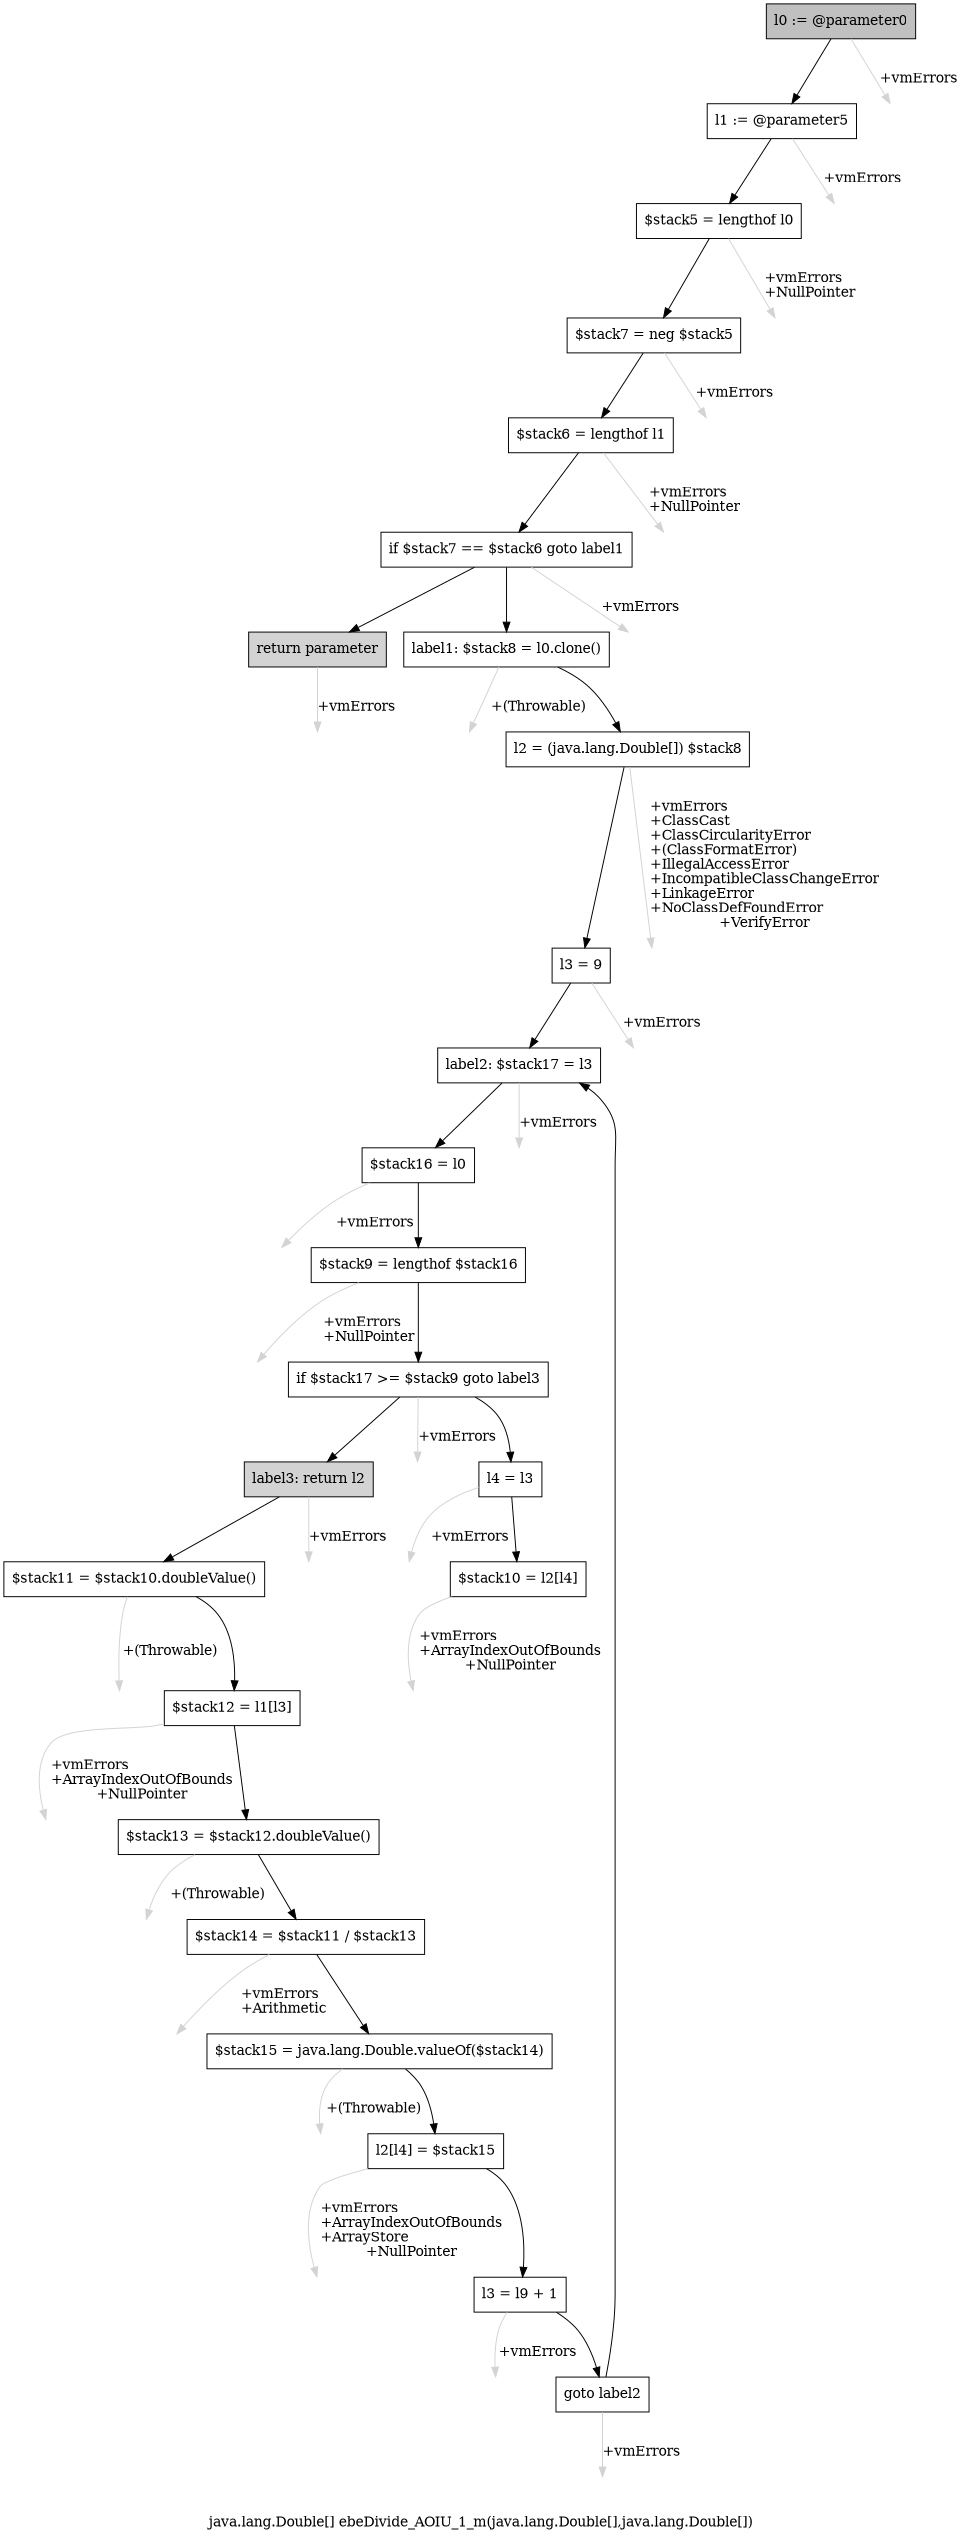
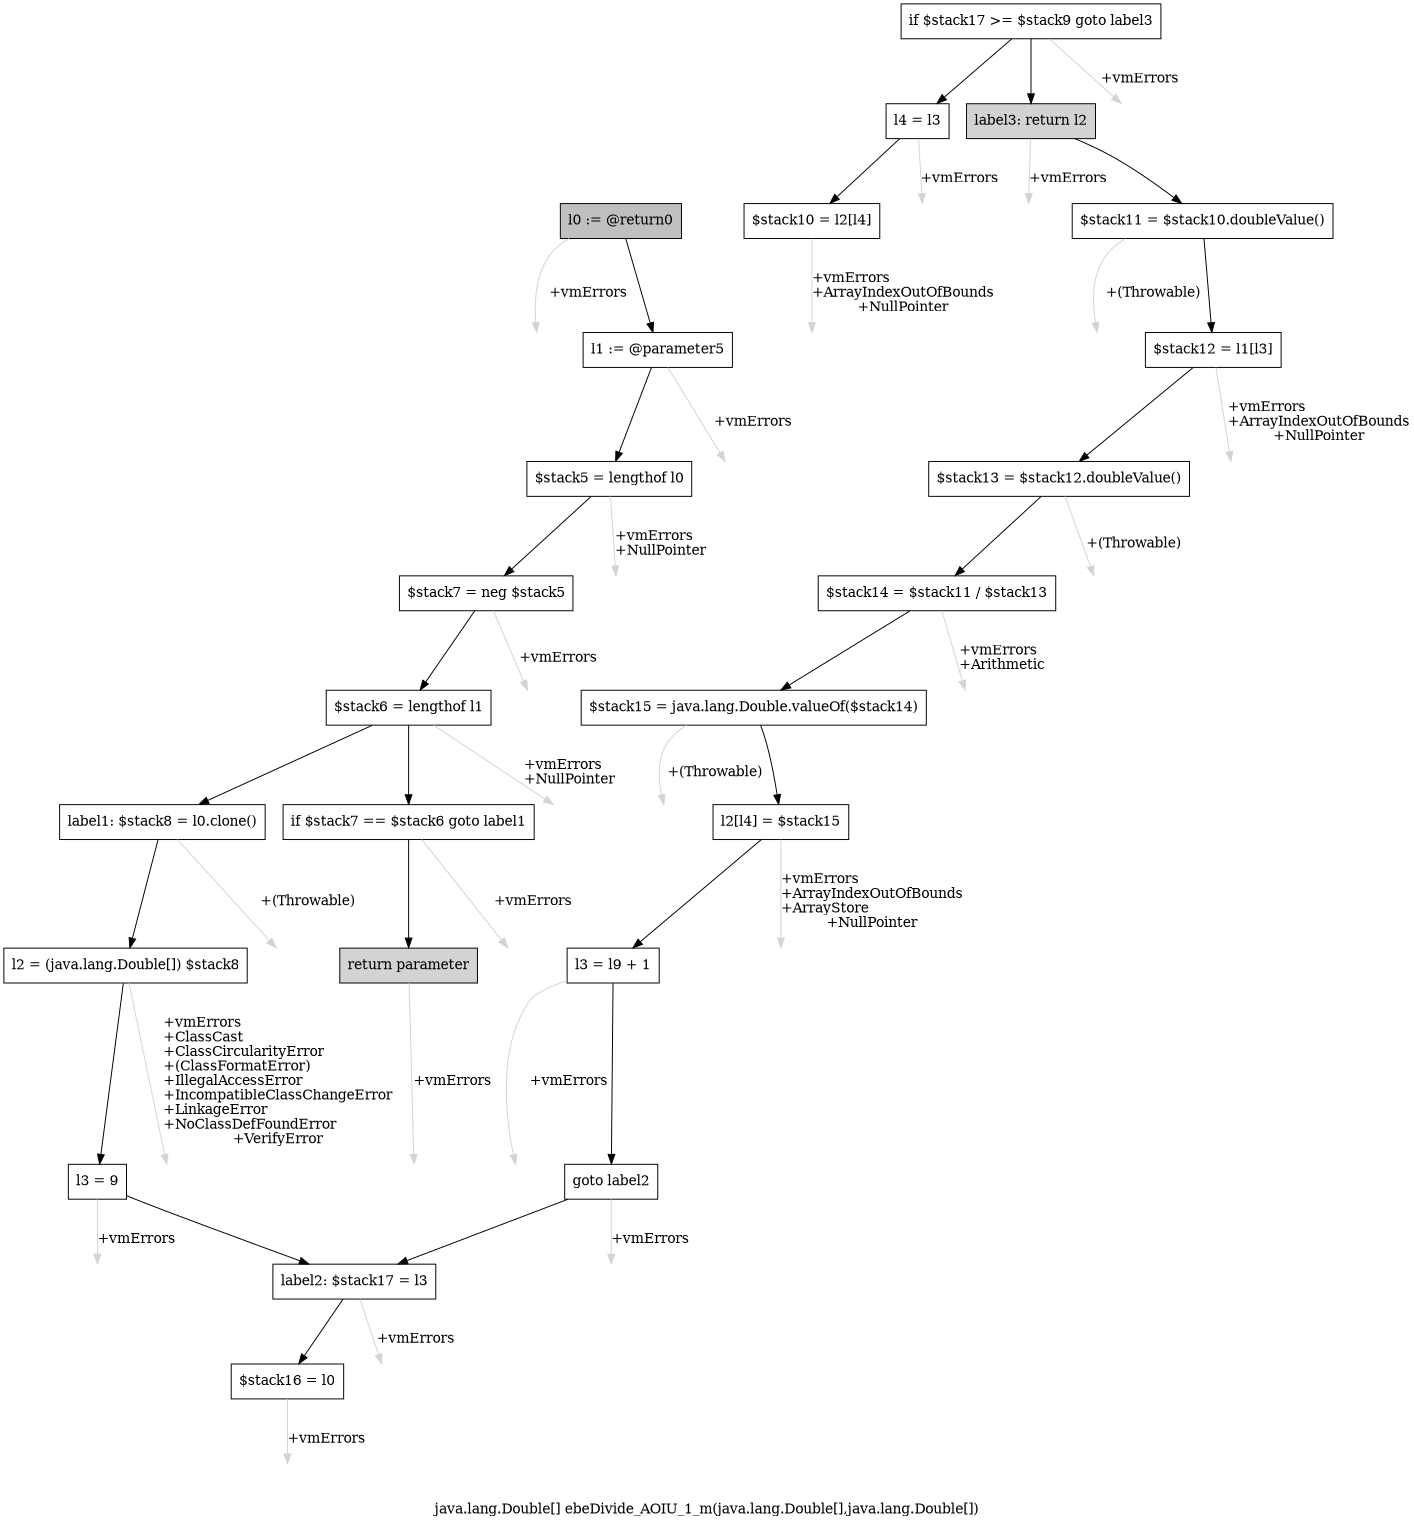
node "l0 := @parameter0": label "l0 := @parameter0" -> "l0 := @return0"
edge "if $stack7 == $stack6 goto label1" -> "label1: $stack8 = l0.clone()": now "$stack6 = lengthof l1" -> "label1: $stack8 = l0.clone()"
node "$stack9 = lengthof $stack16": removed
